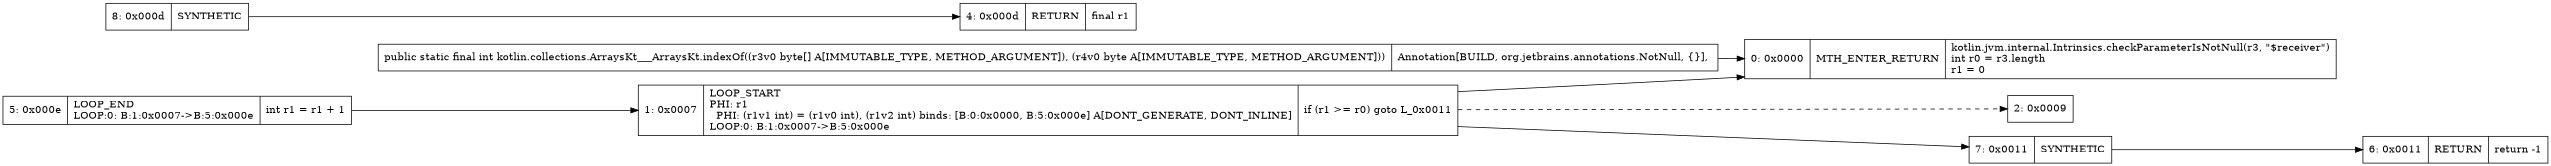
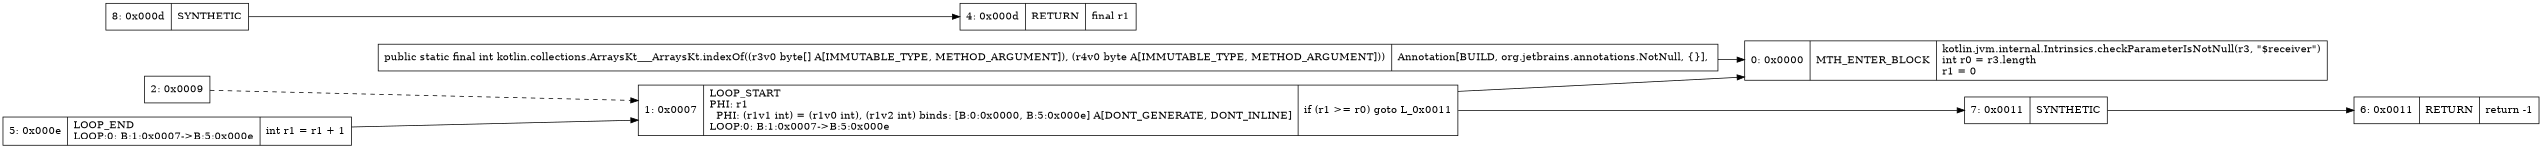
node "0: 0x0000": text "MTH_ENTER_RETURN" -> "MTH_ENTER_BLOCK"
edge "1: 0x0007" -> "2: 0x0009": reversed
